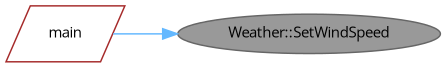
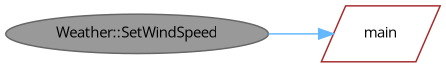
edge "main" -> "Weather::SetWindSpeed": reversed
